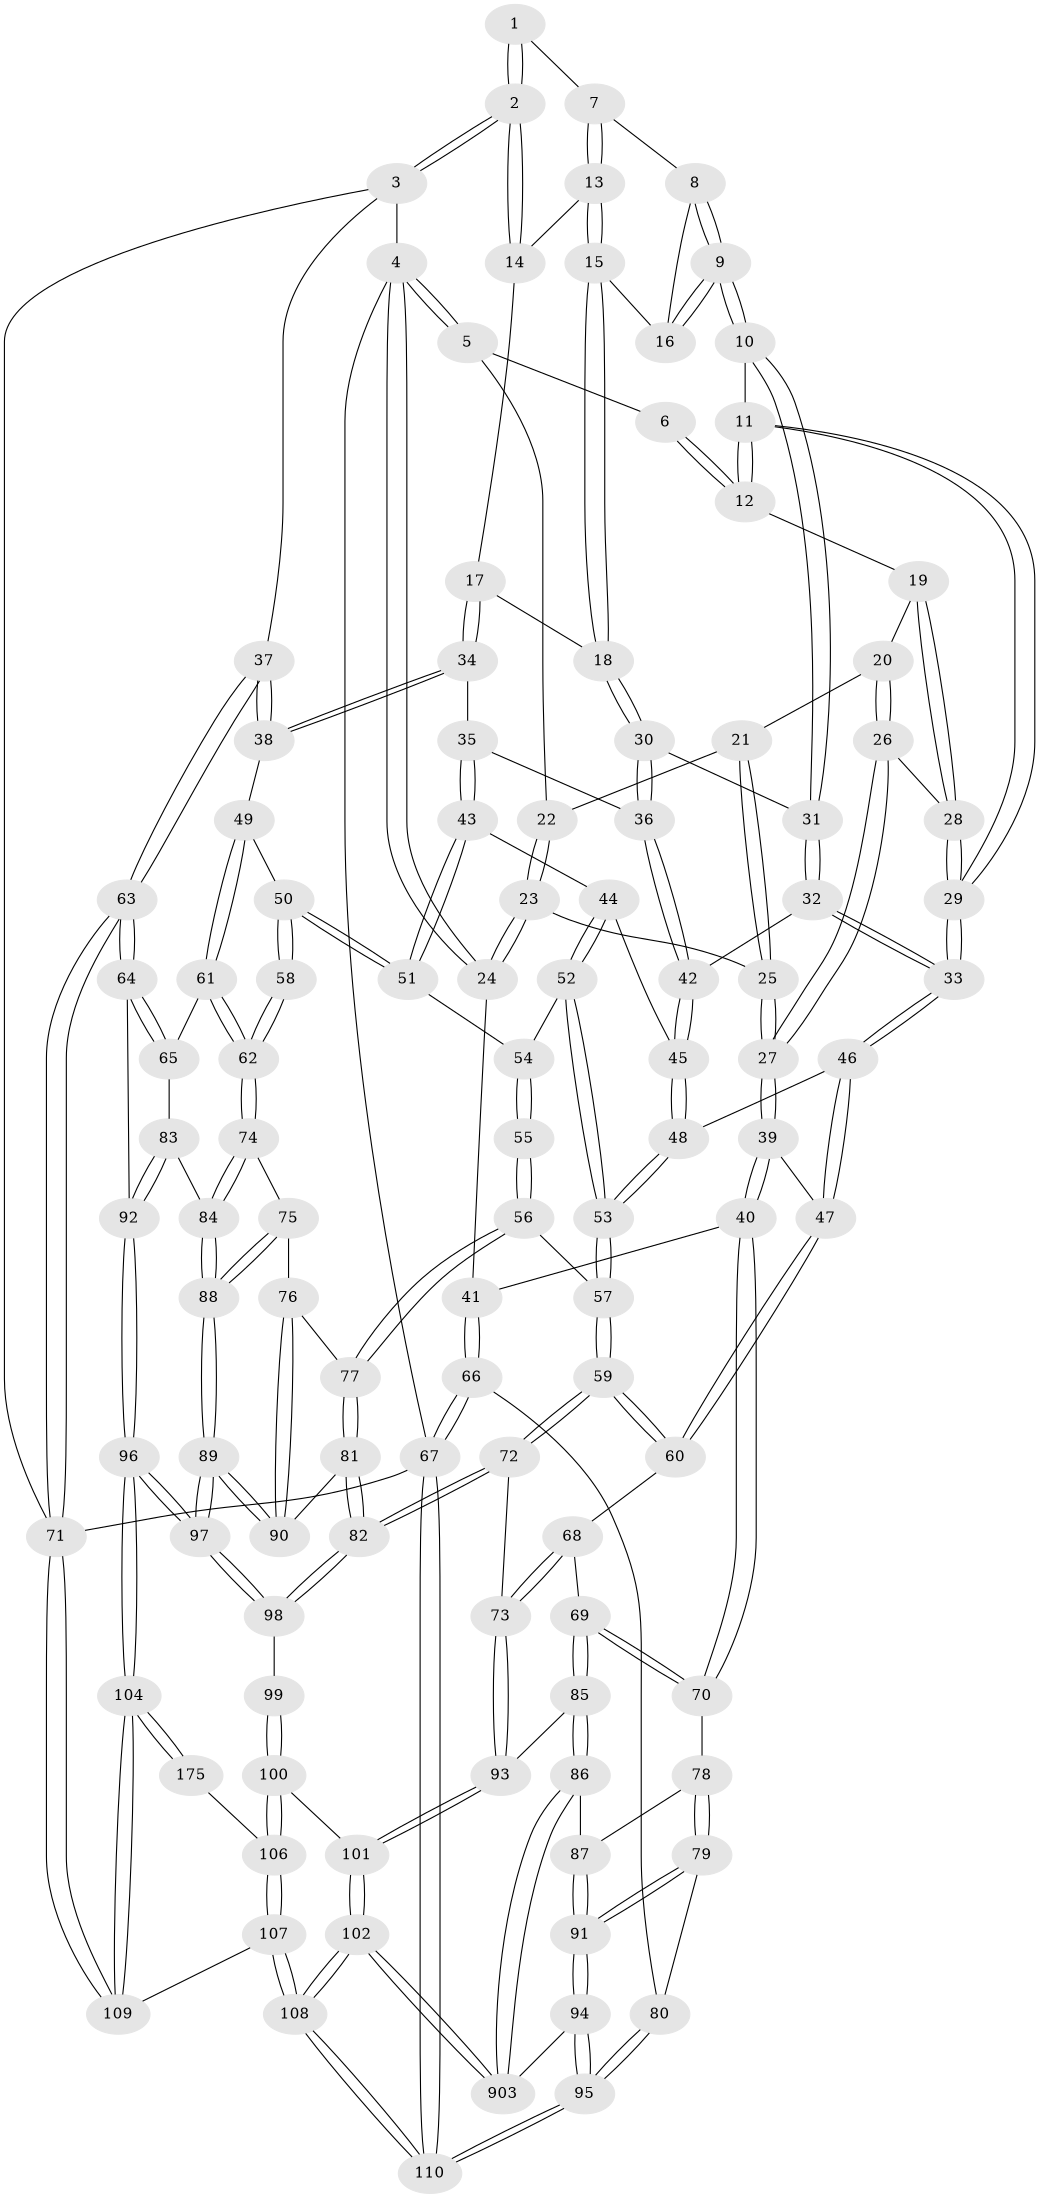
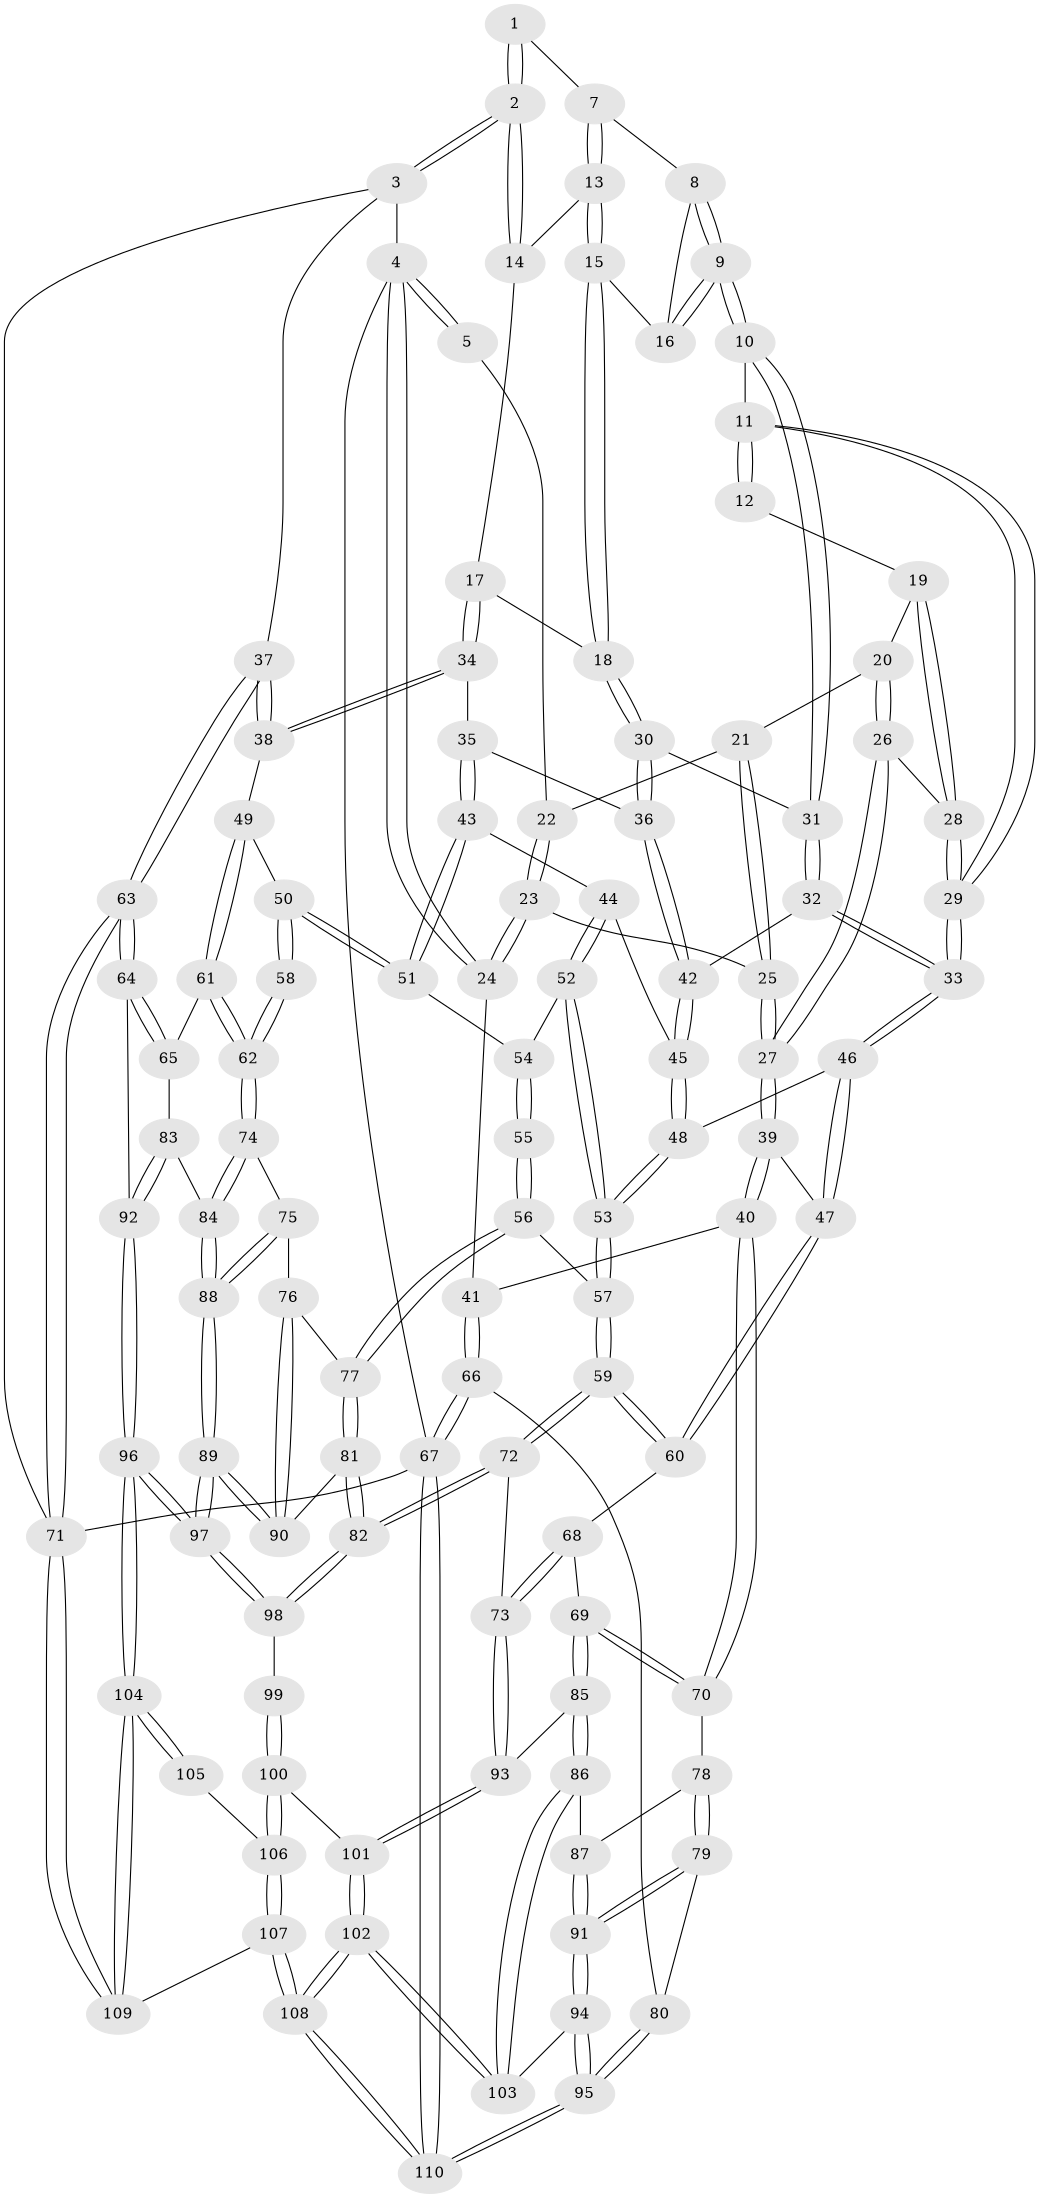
node "6": removed
node "175": label "175" -> "105"
node "903": label "903" -> "103"
